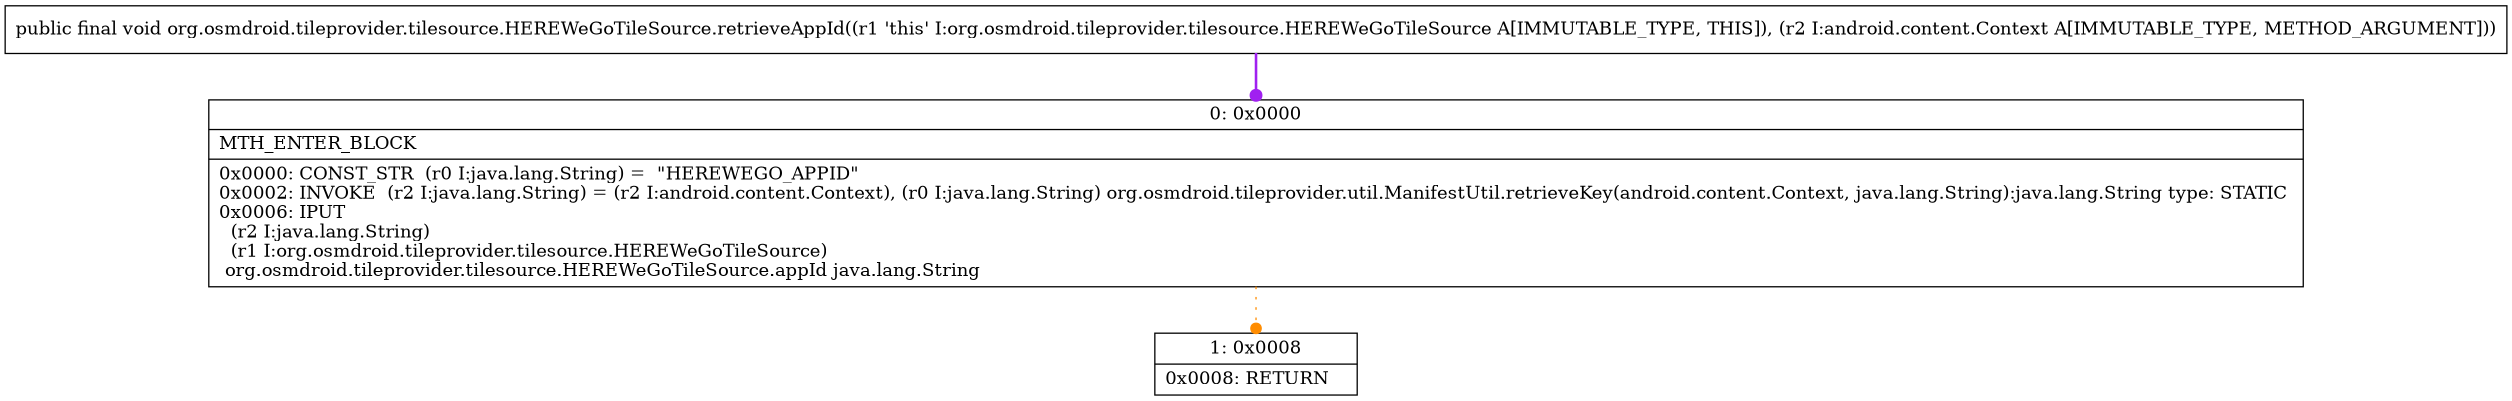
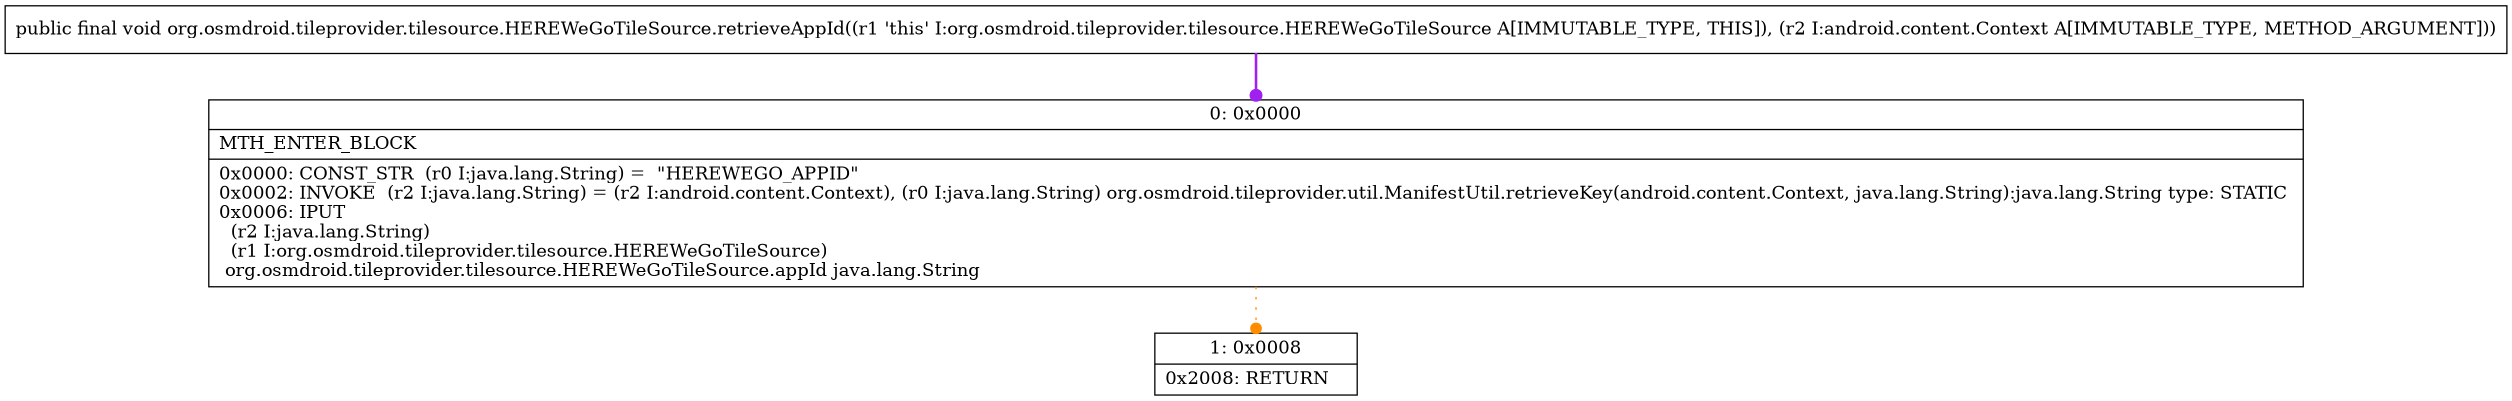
node "1: 0x0008": text "0x0008: RETURN" -> "0x2008: RETURN"
